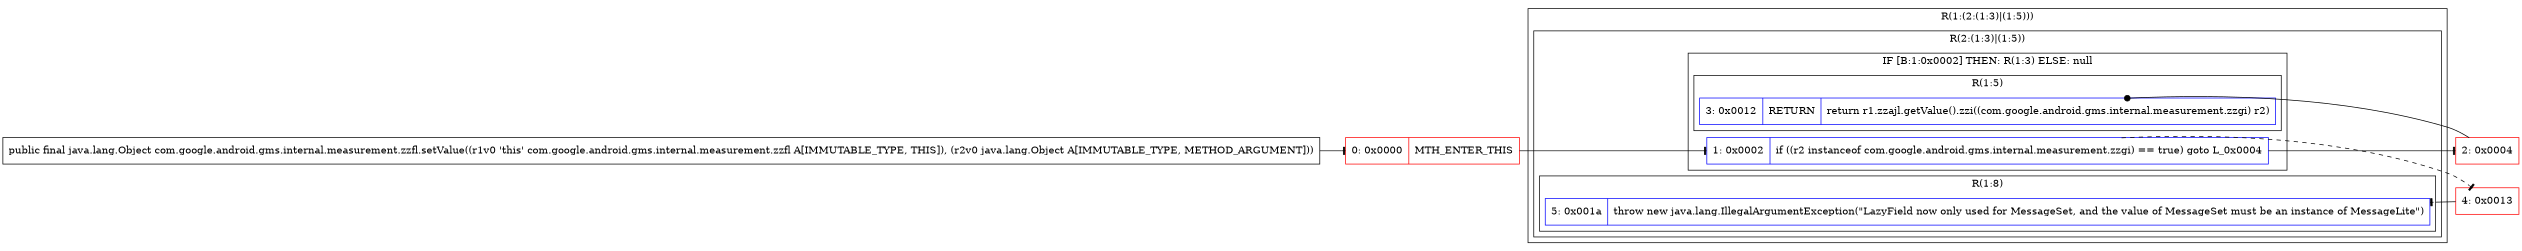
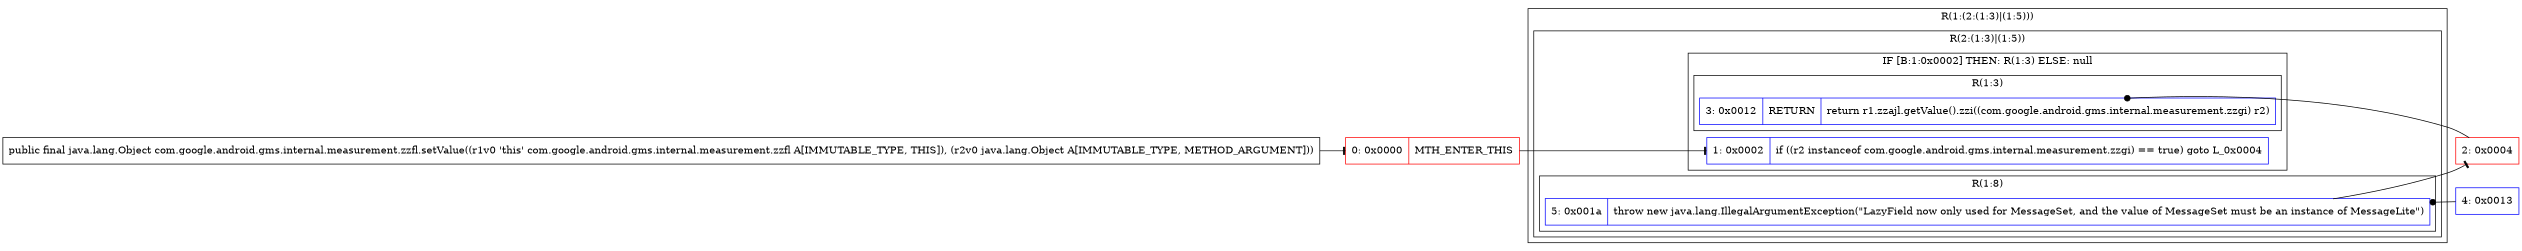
cluster "R(1:5)": label "R(1:5)" -> "R(1:3)"
edge "1: 0x0002" -> "4: 0x0013": removed
edge "1: 0x0002" -> "2: 0x0004": now "5: 0x001a" -> "2: 0x0004"
node "4: 0x0013": color red -> blue
edge "4: 0x0013" -> "5: 0x001a": arrowhead tee -> dot
